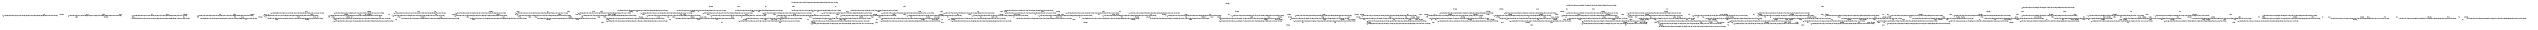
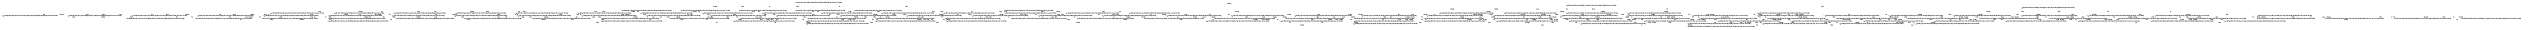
edge "19" -> "8": removed, label "usr1_ai2_VoidReply"
